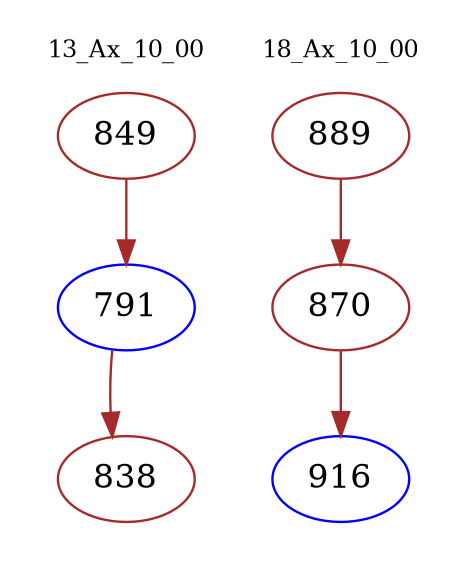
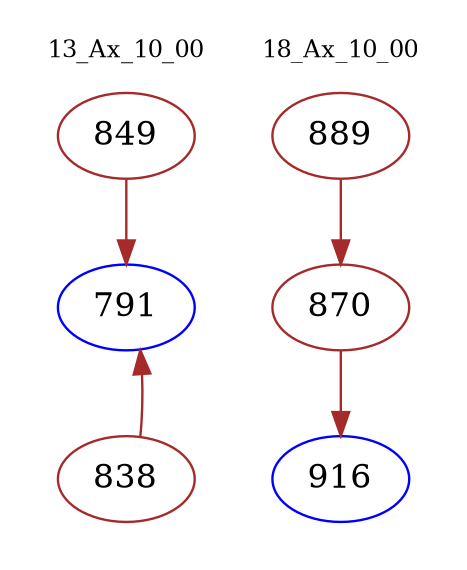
edge "791" -> "838": reversed
